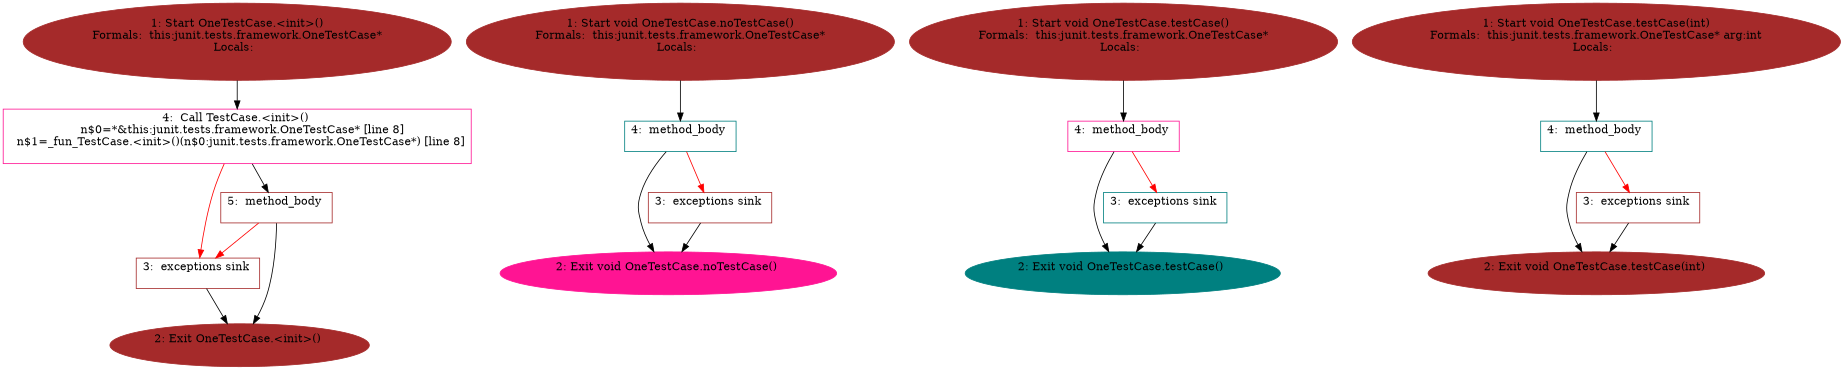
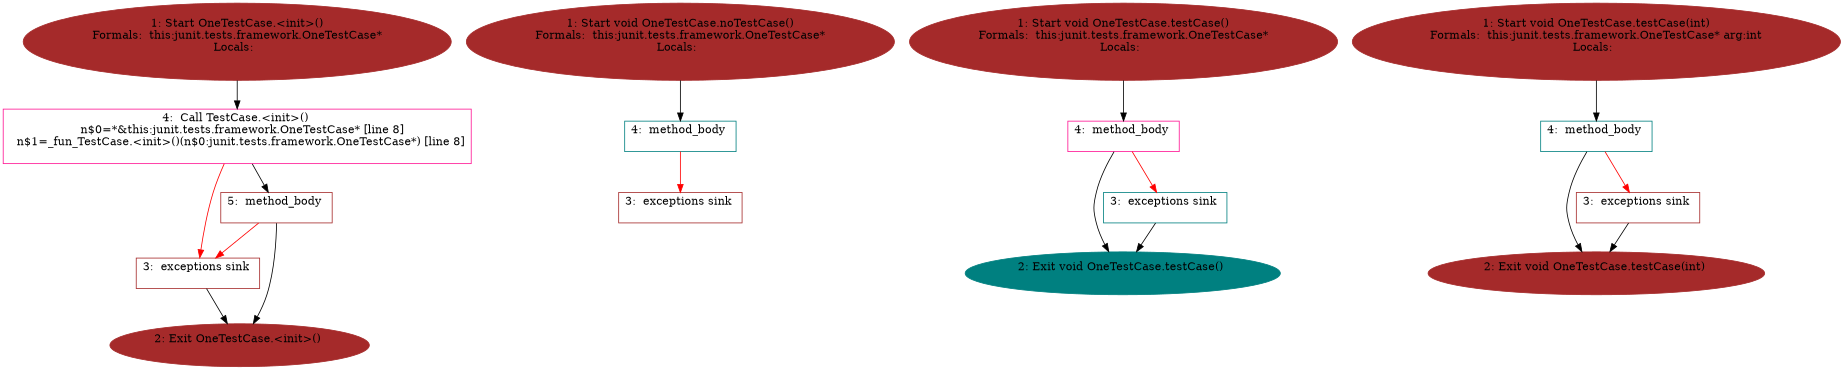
node "2: Exit void OneTestCase.noTestCase()": removed
